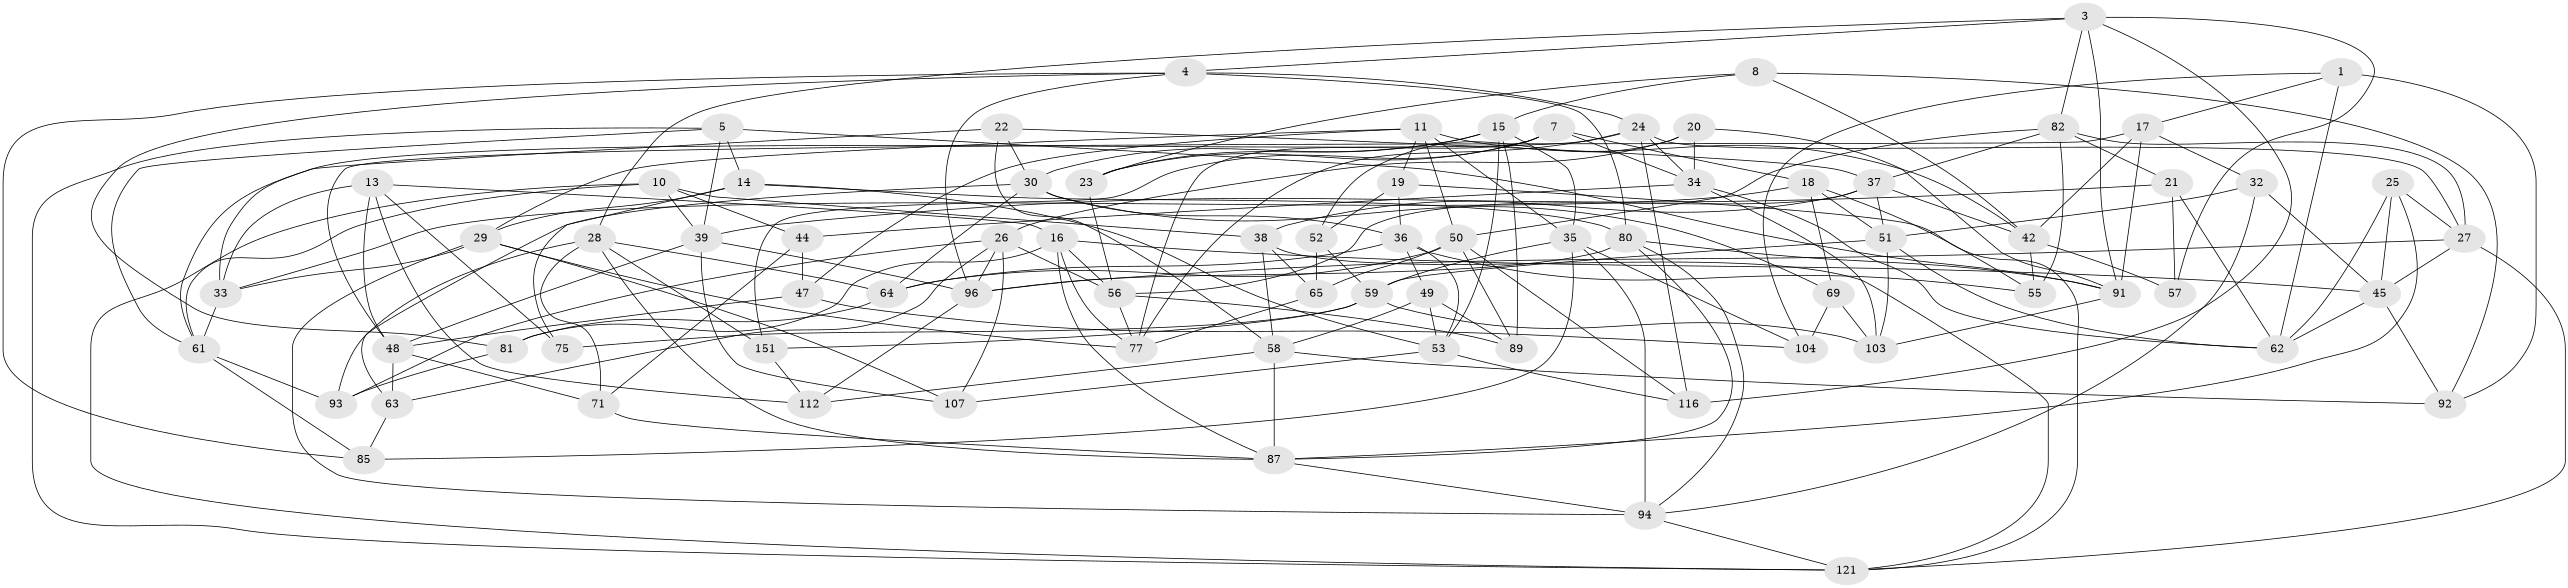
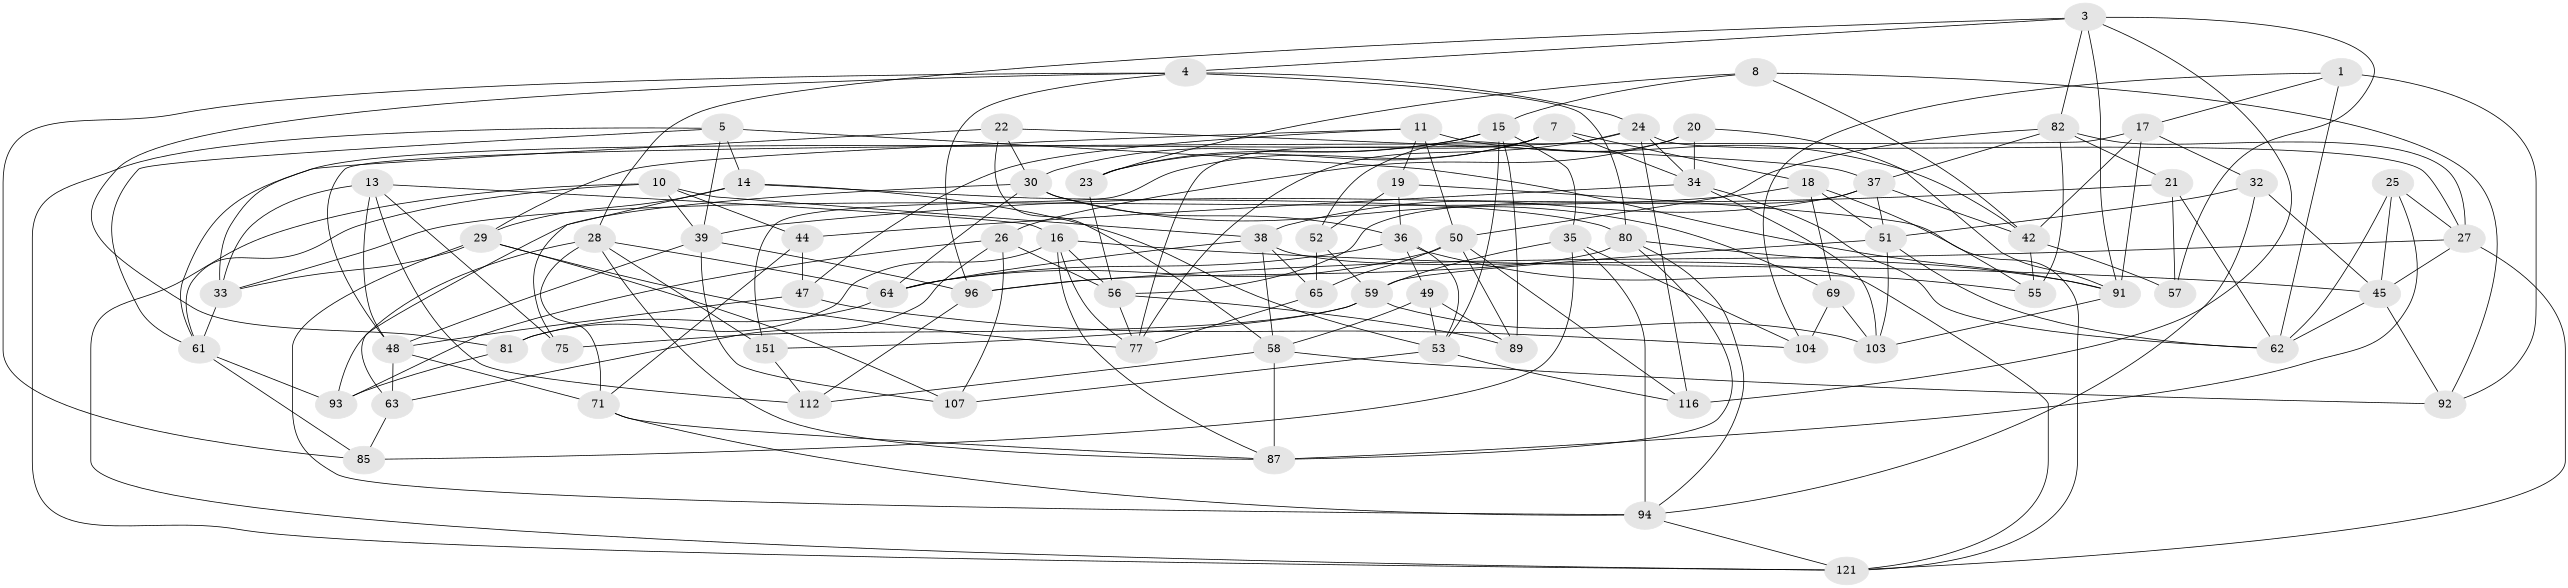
edge "11" -- "35": removed
edge "38" -- "64": added
edge "26" -- "96": removed
edge "87" -- "94": now "71" -- "94"
